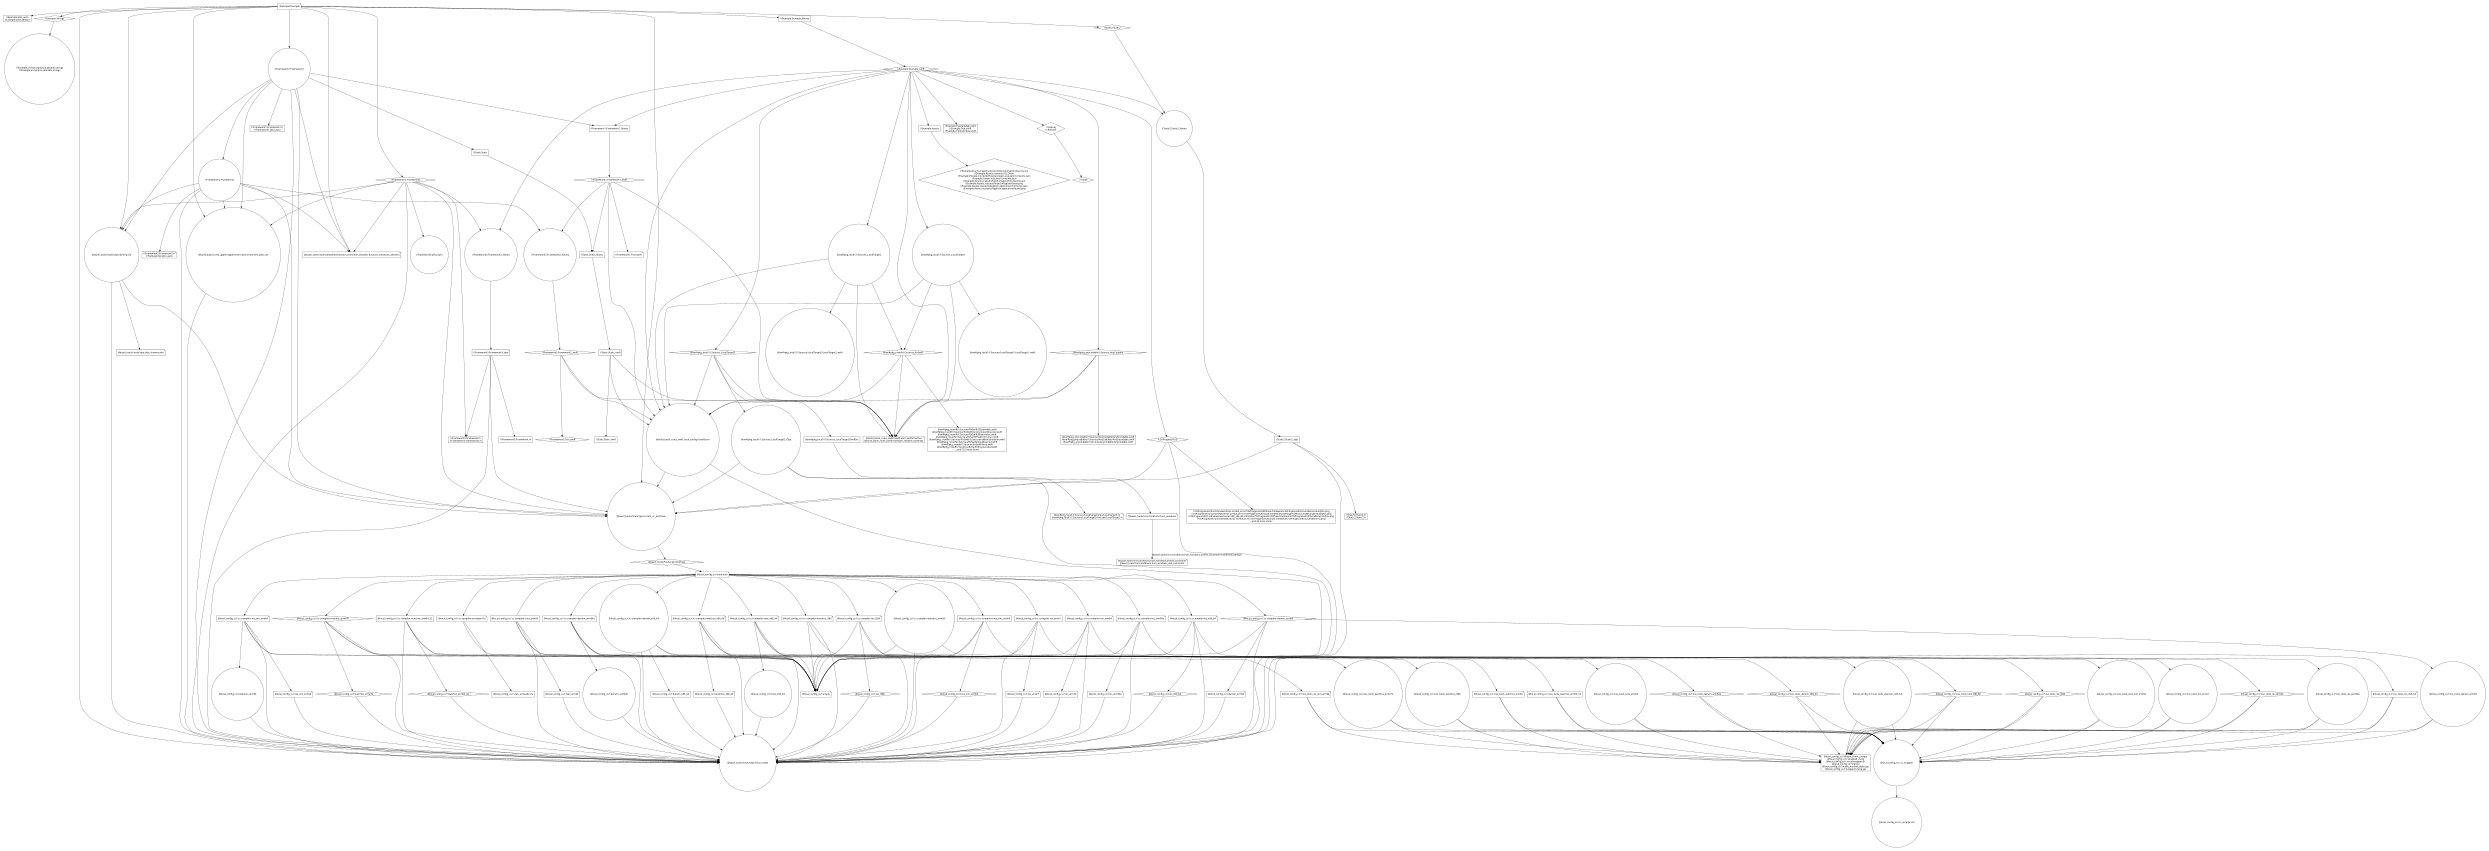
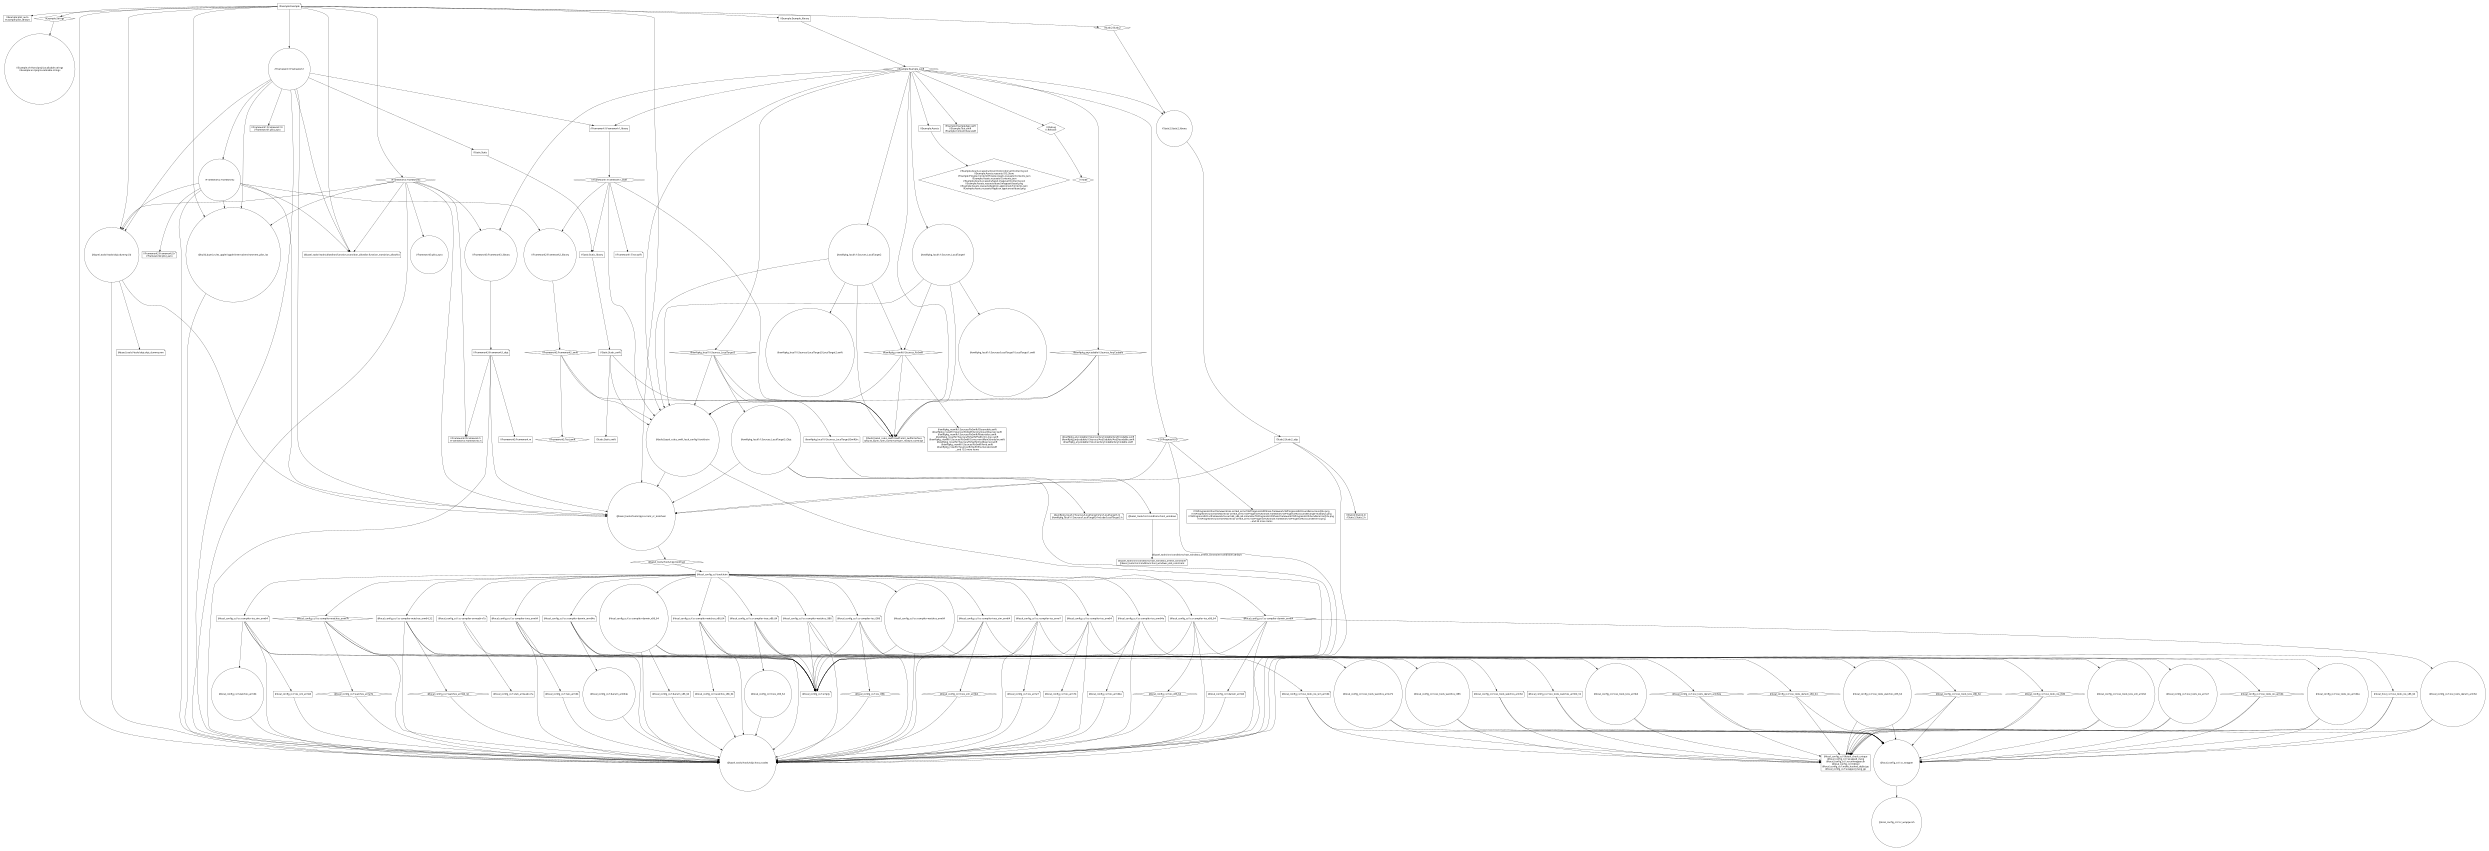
edge "@local_config_cc//:cc-compiler-tvos_arm64" -> "@local_config_cc//:toolchain": reversed
node "@local_config_cc//:osx_tools_ios_x86_64": label "@local_config_cc//:osx_tools_ios_x86_64" -> "@local_host_cc//:osx_tools_ios_x86_64"
